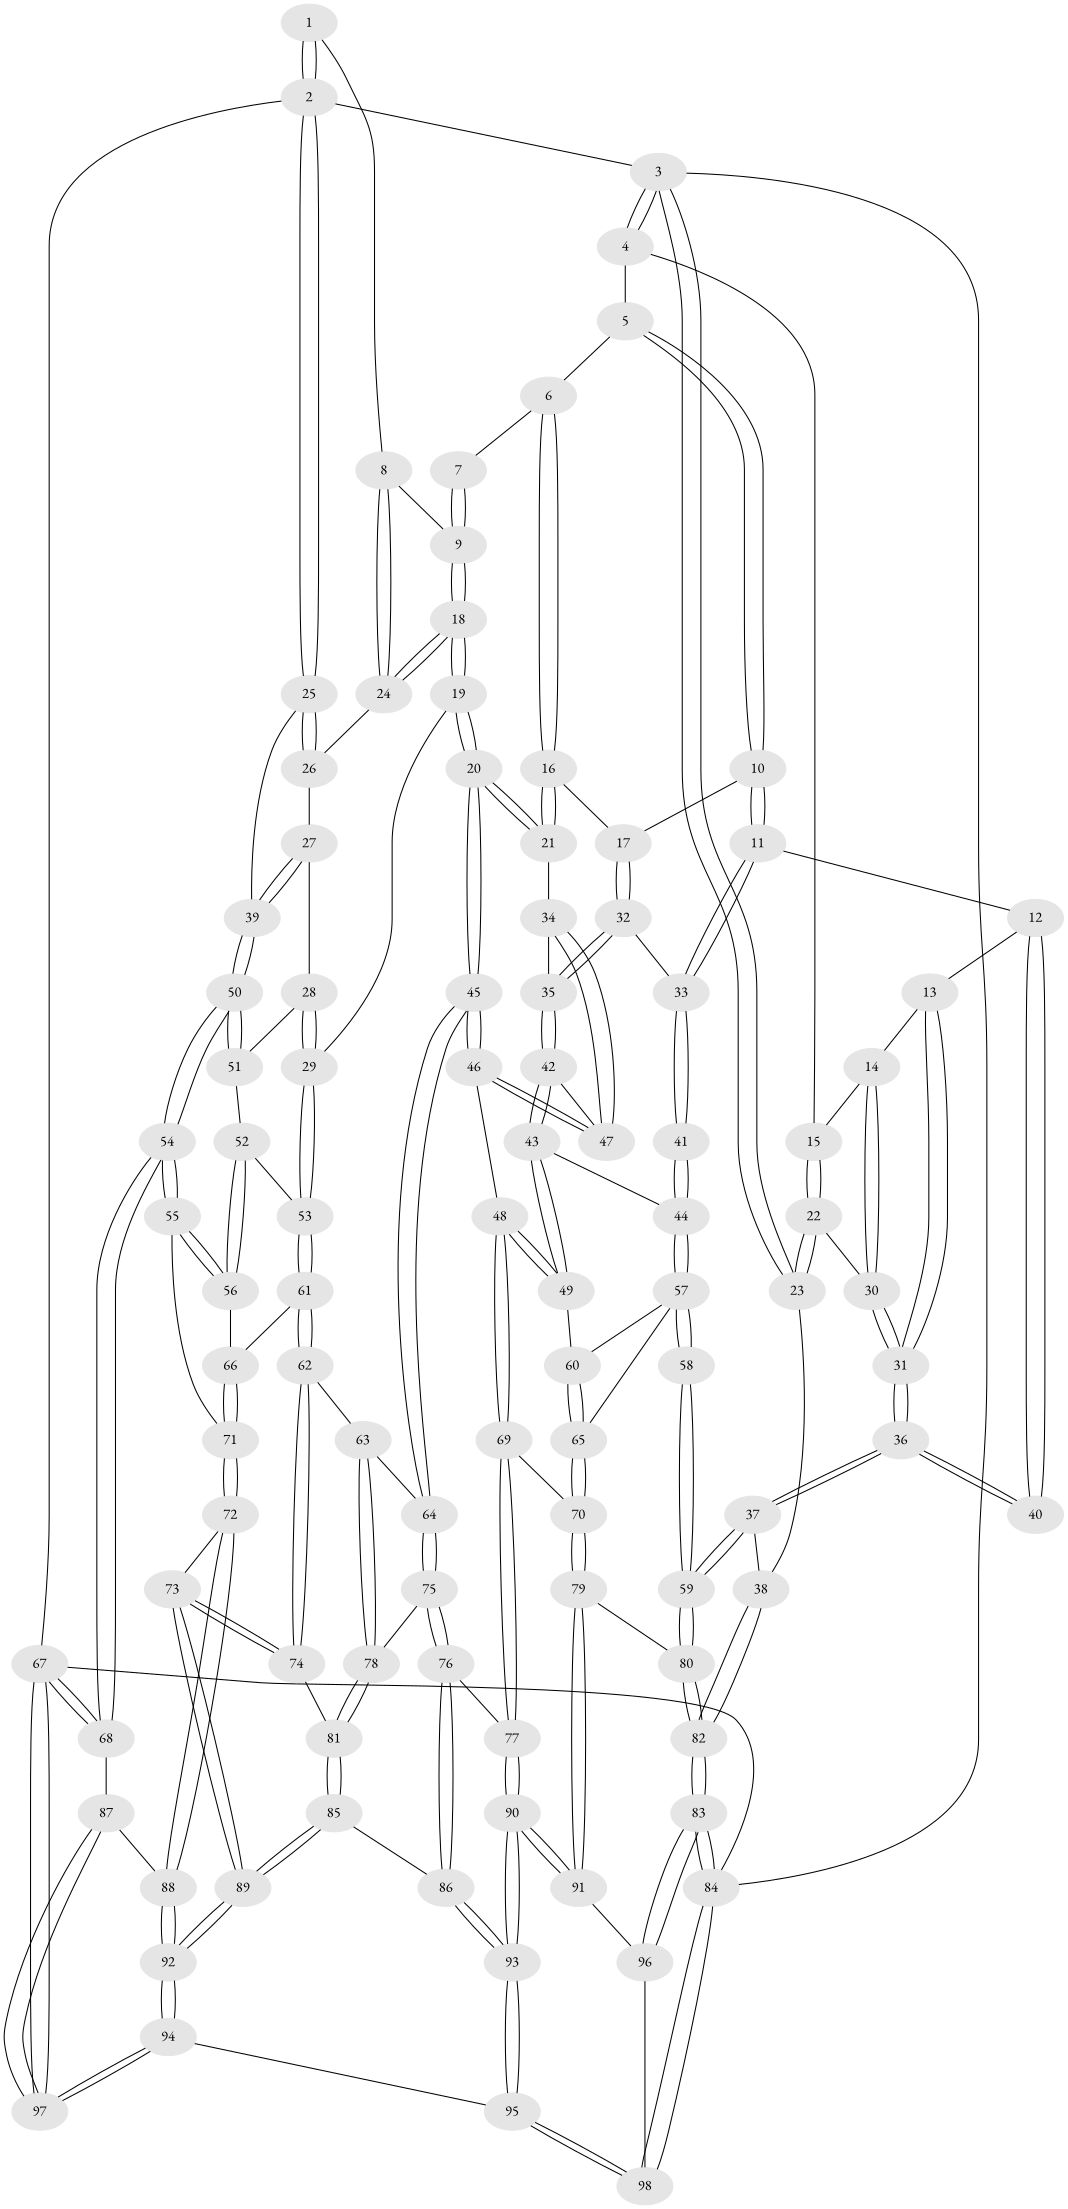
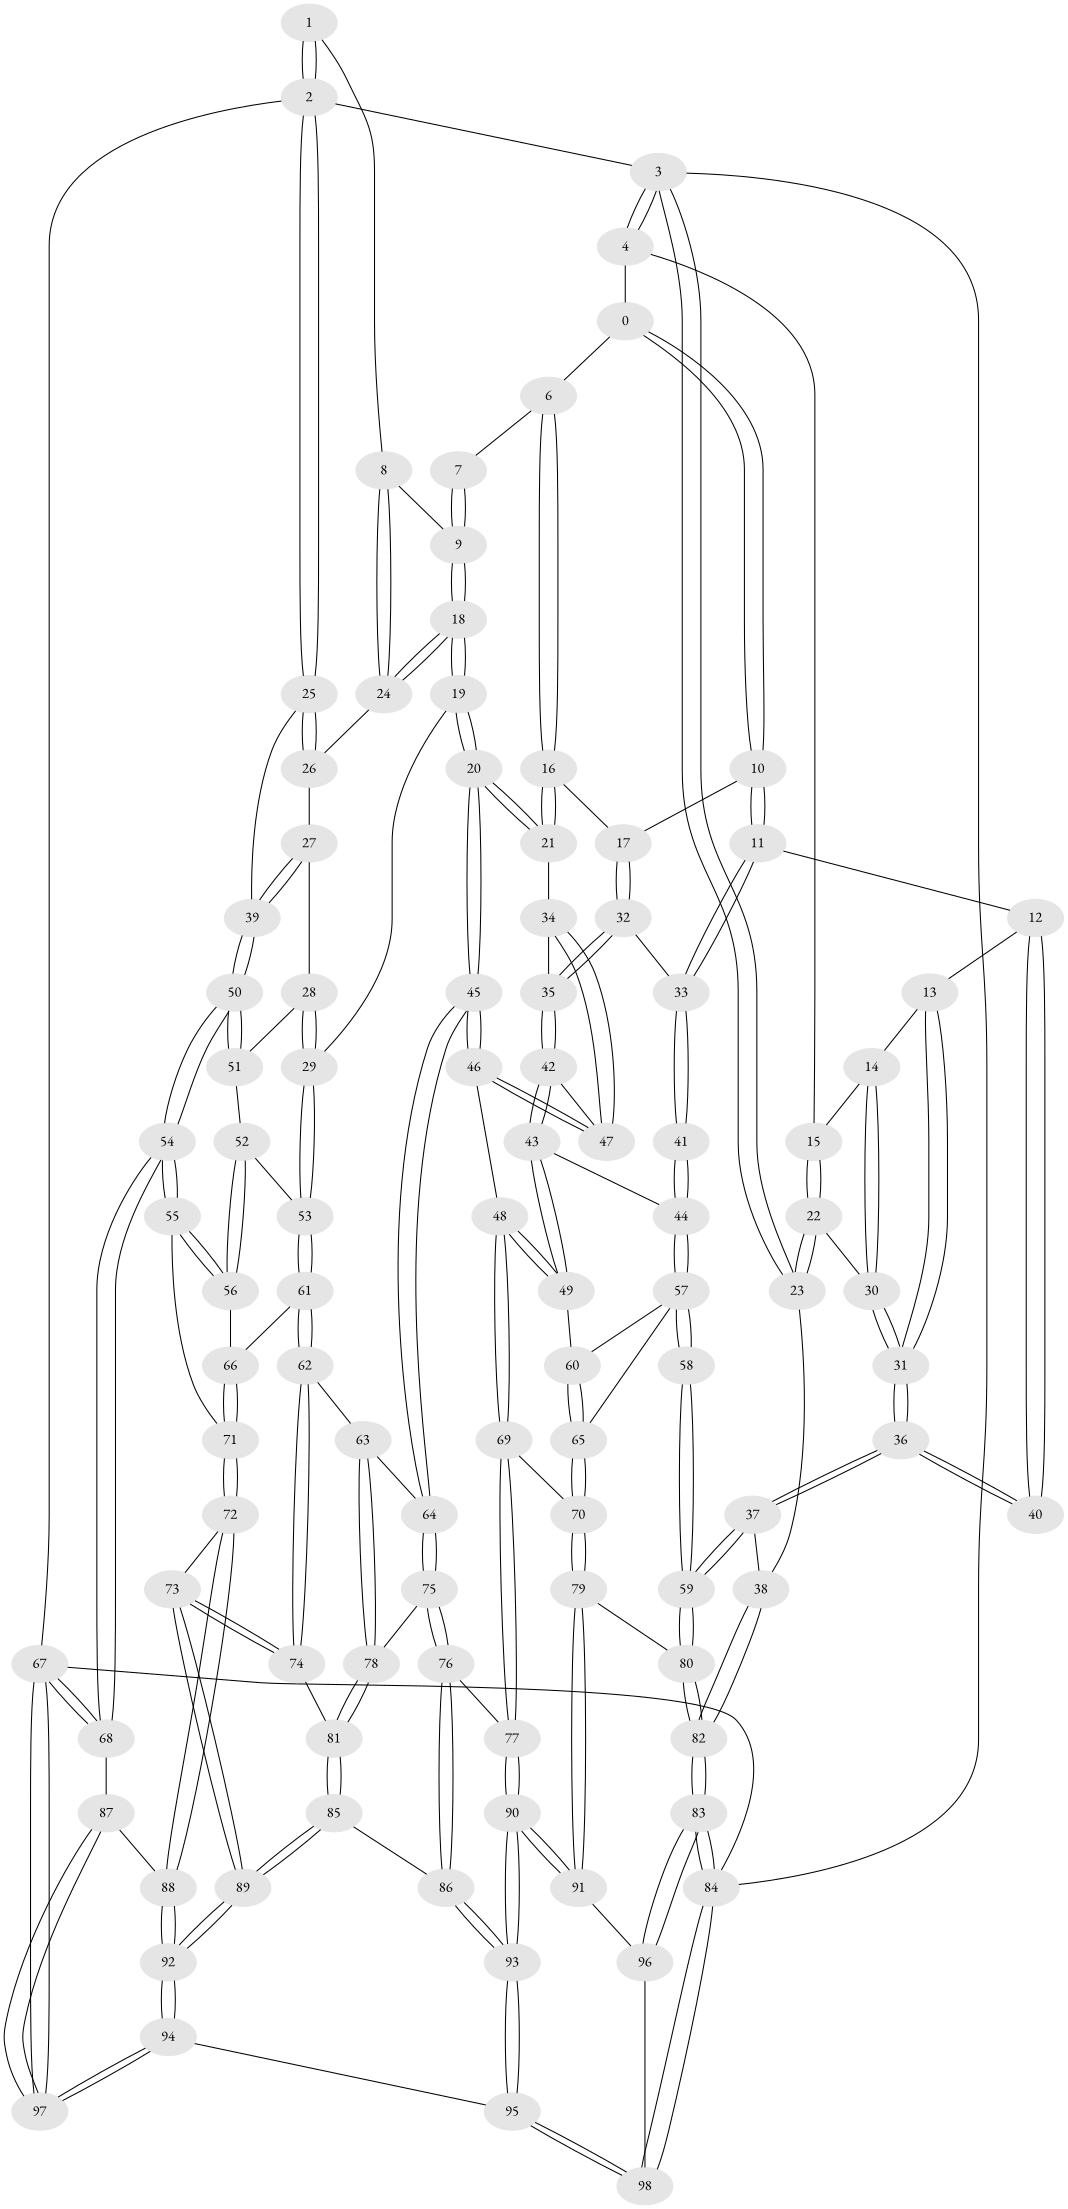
node "5": label "5" -> "0"
